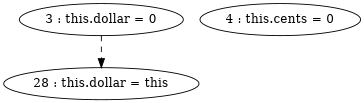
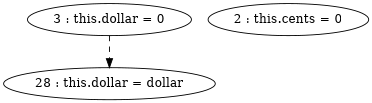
node "4 : this.cents = 0": label "4 : this.cents = 0" -> "2 : this.cents = 0"
node "28 : this.dollar = this": label "28 : this.dollar = this" -> "28 : this.dollar = dollar"
